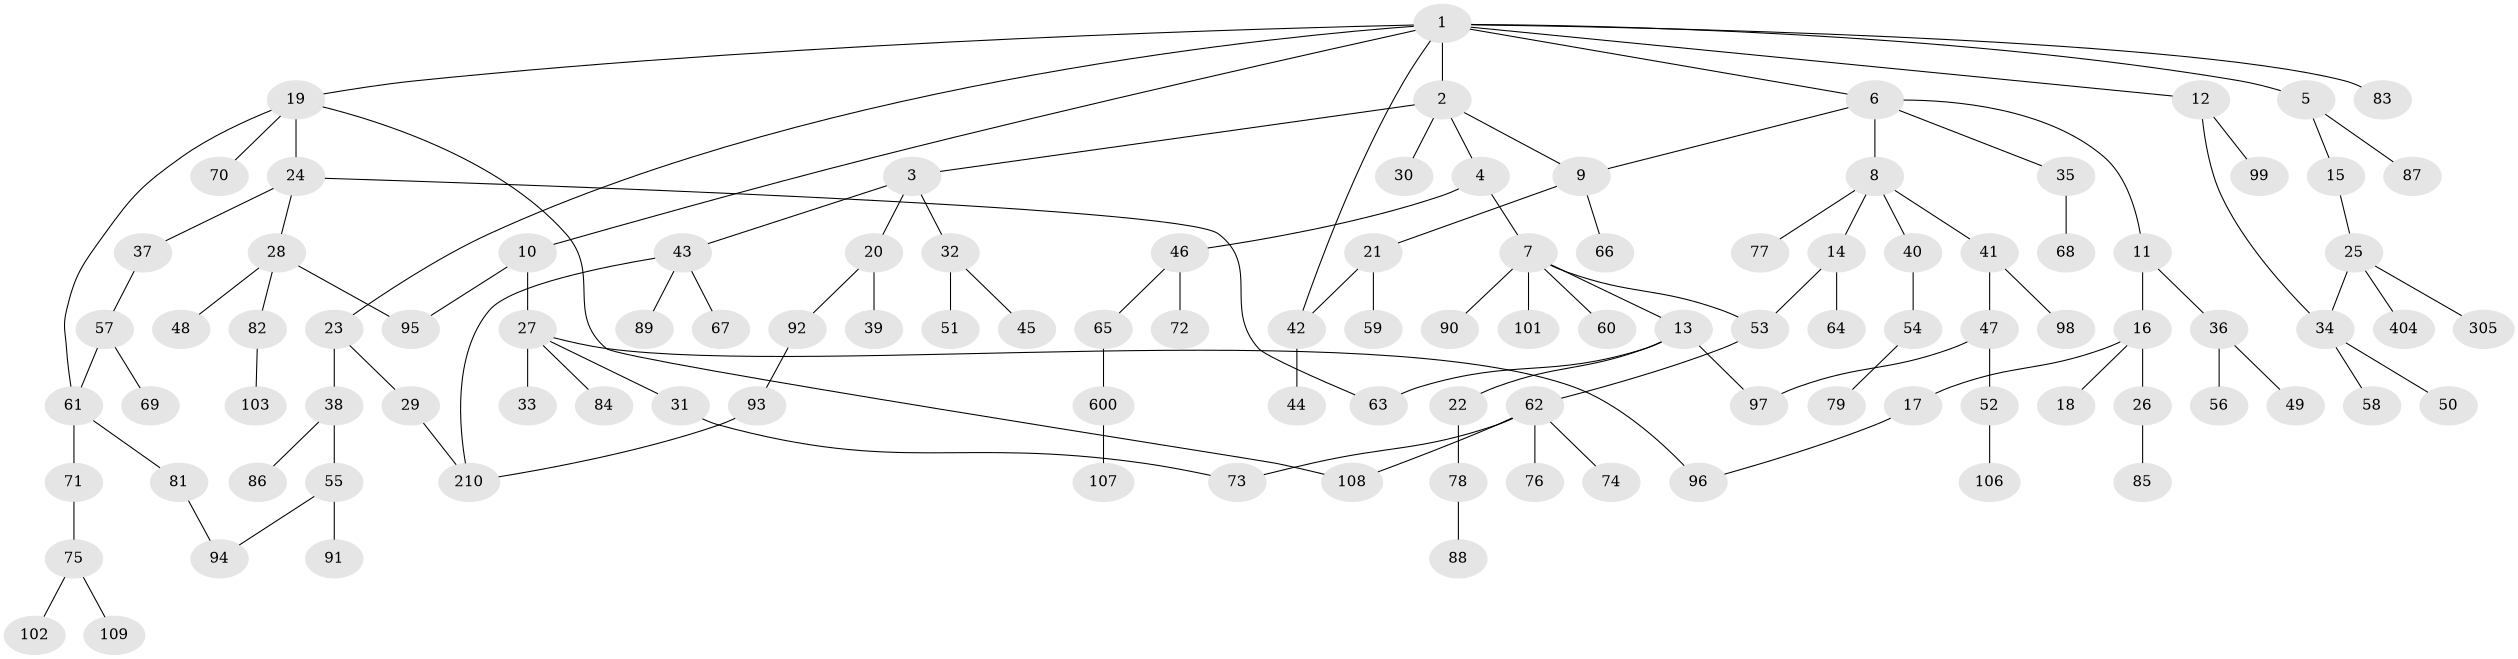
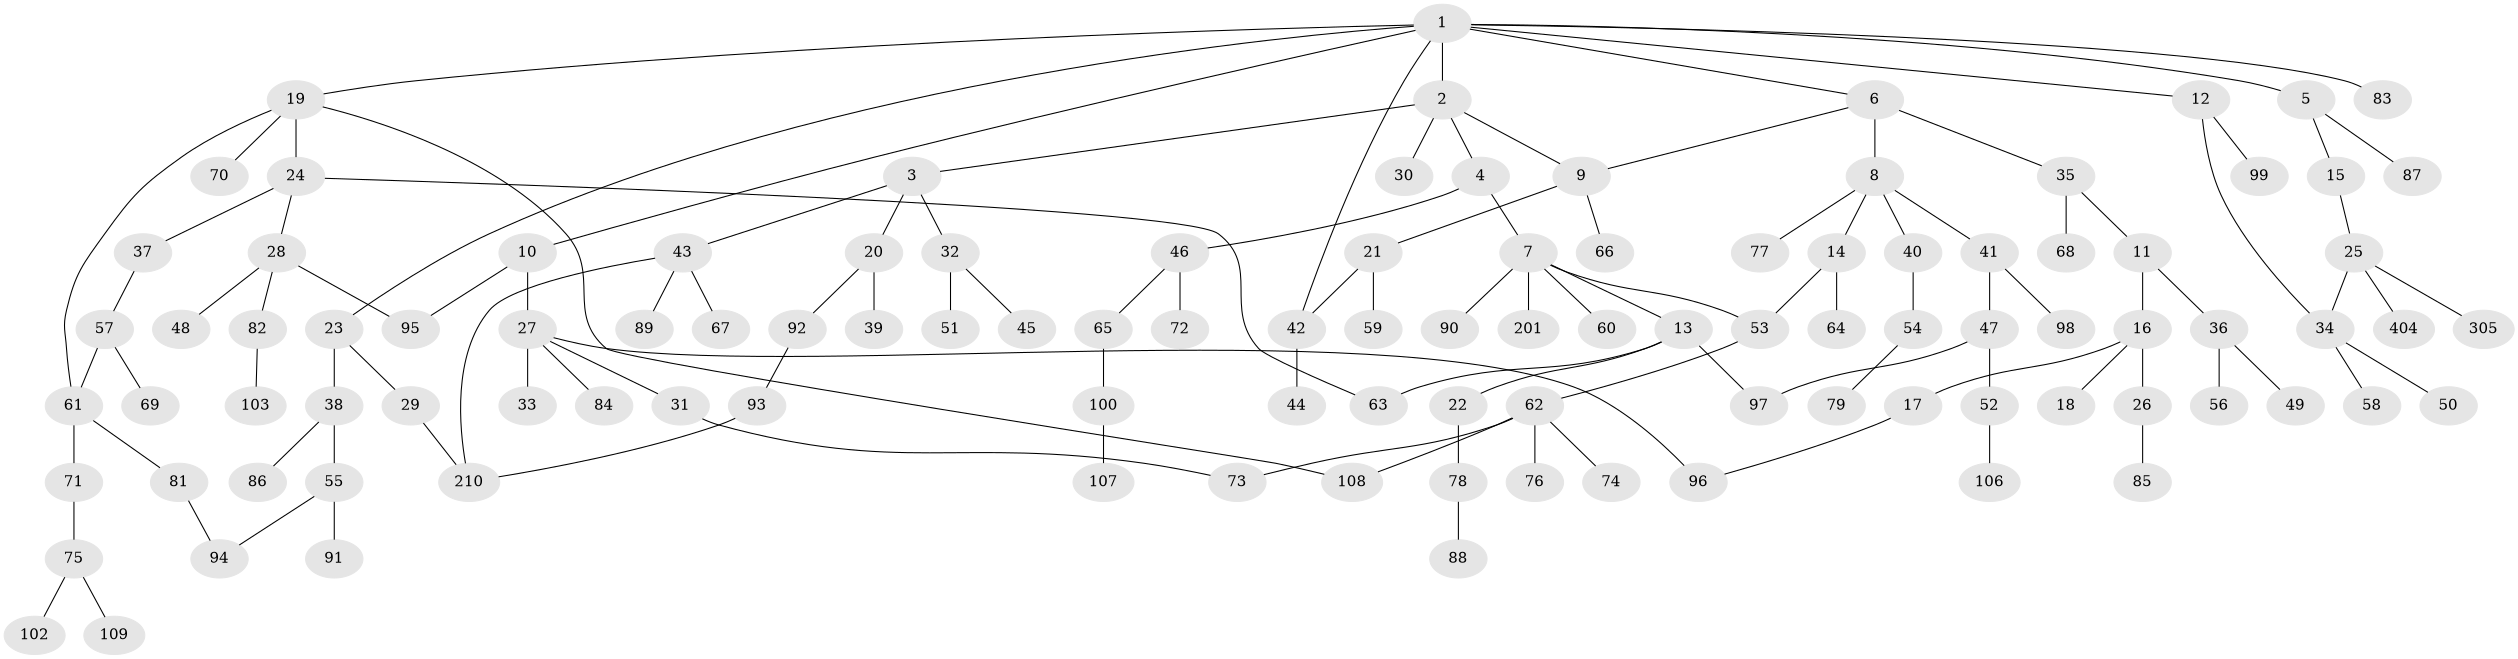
edge "6" -- "11": now "35" -- "11"
node "101": label "101" -> "201"
node "600": label "600" -> "100"
